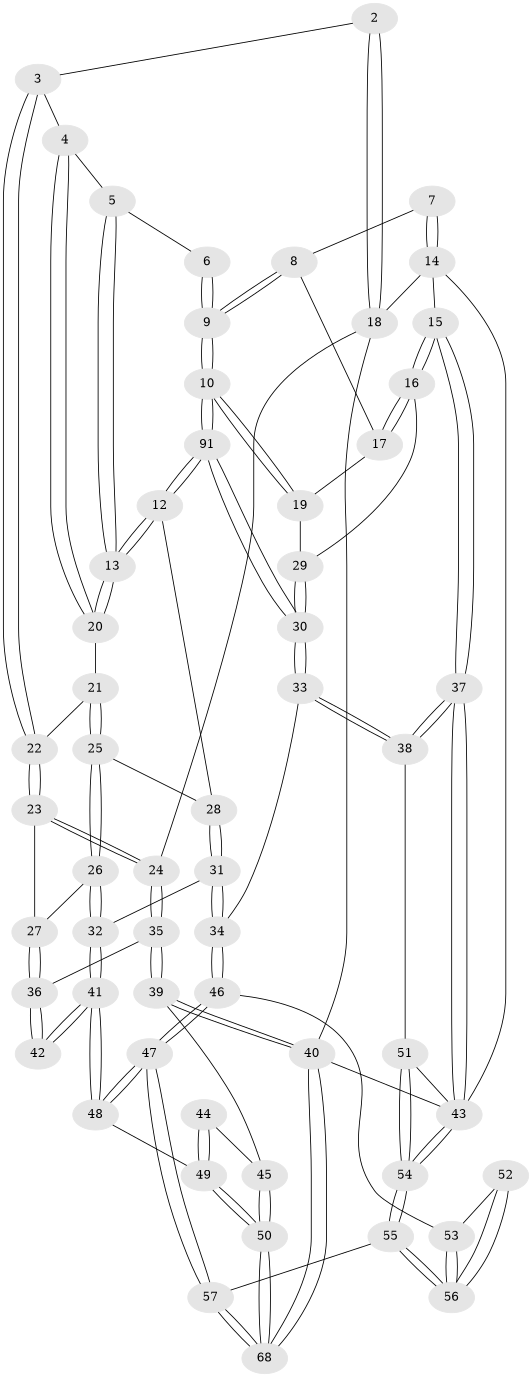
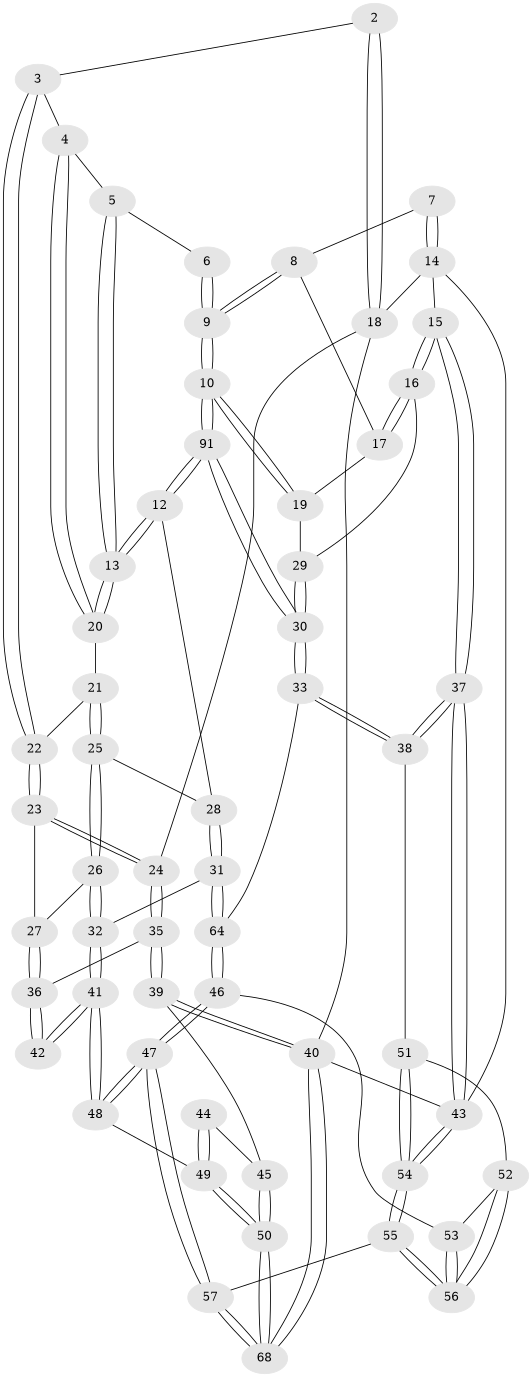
node "34": label "34" -> "64"
edge "51" -- "43": now "51" -- "52"
